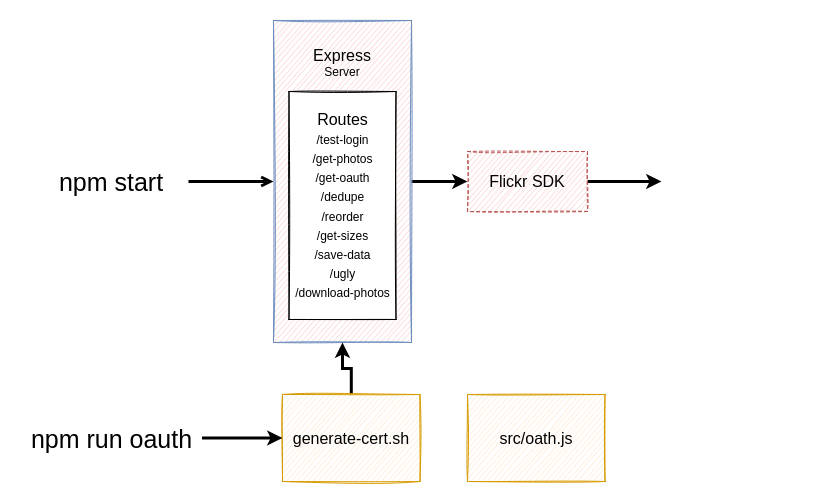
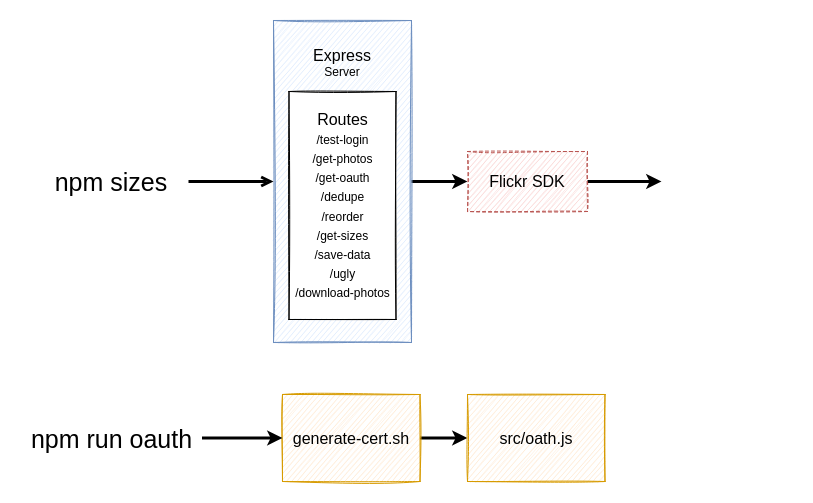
node "Express Server": fillcolor #f8cecc -> #dae8fc
node "npm start": label "npm start" -> "npm sizes"
edge "generate-cert.sh" -> "Express Server": now "generate-cert.sh" -> "src/oath.js"
